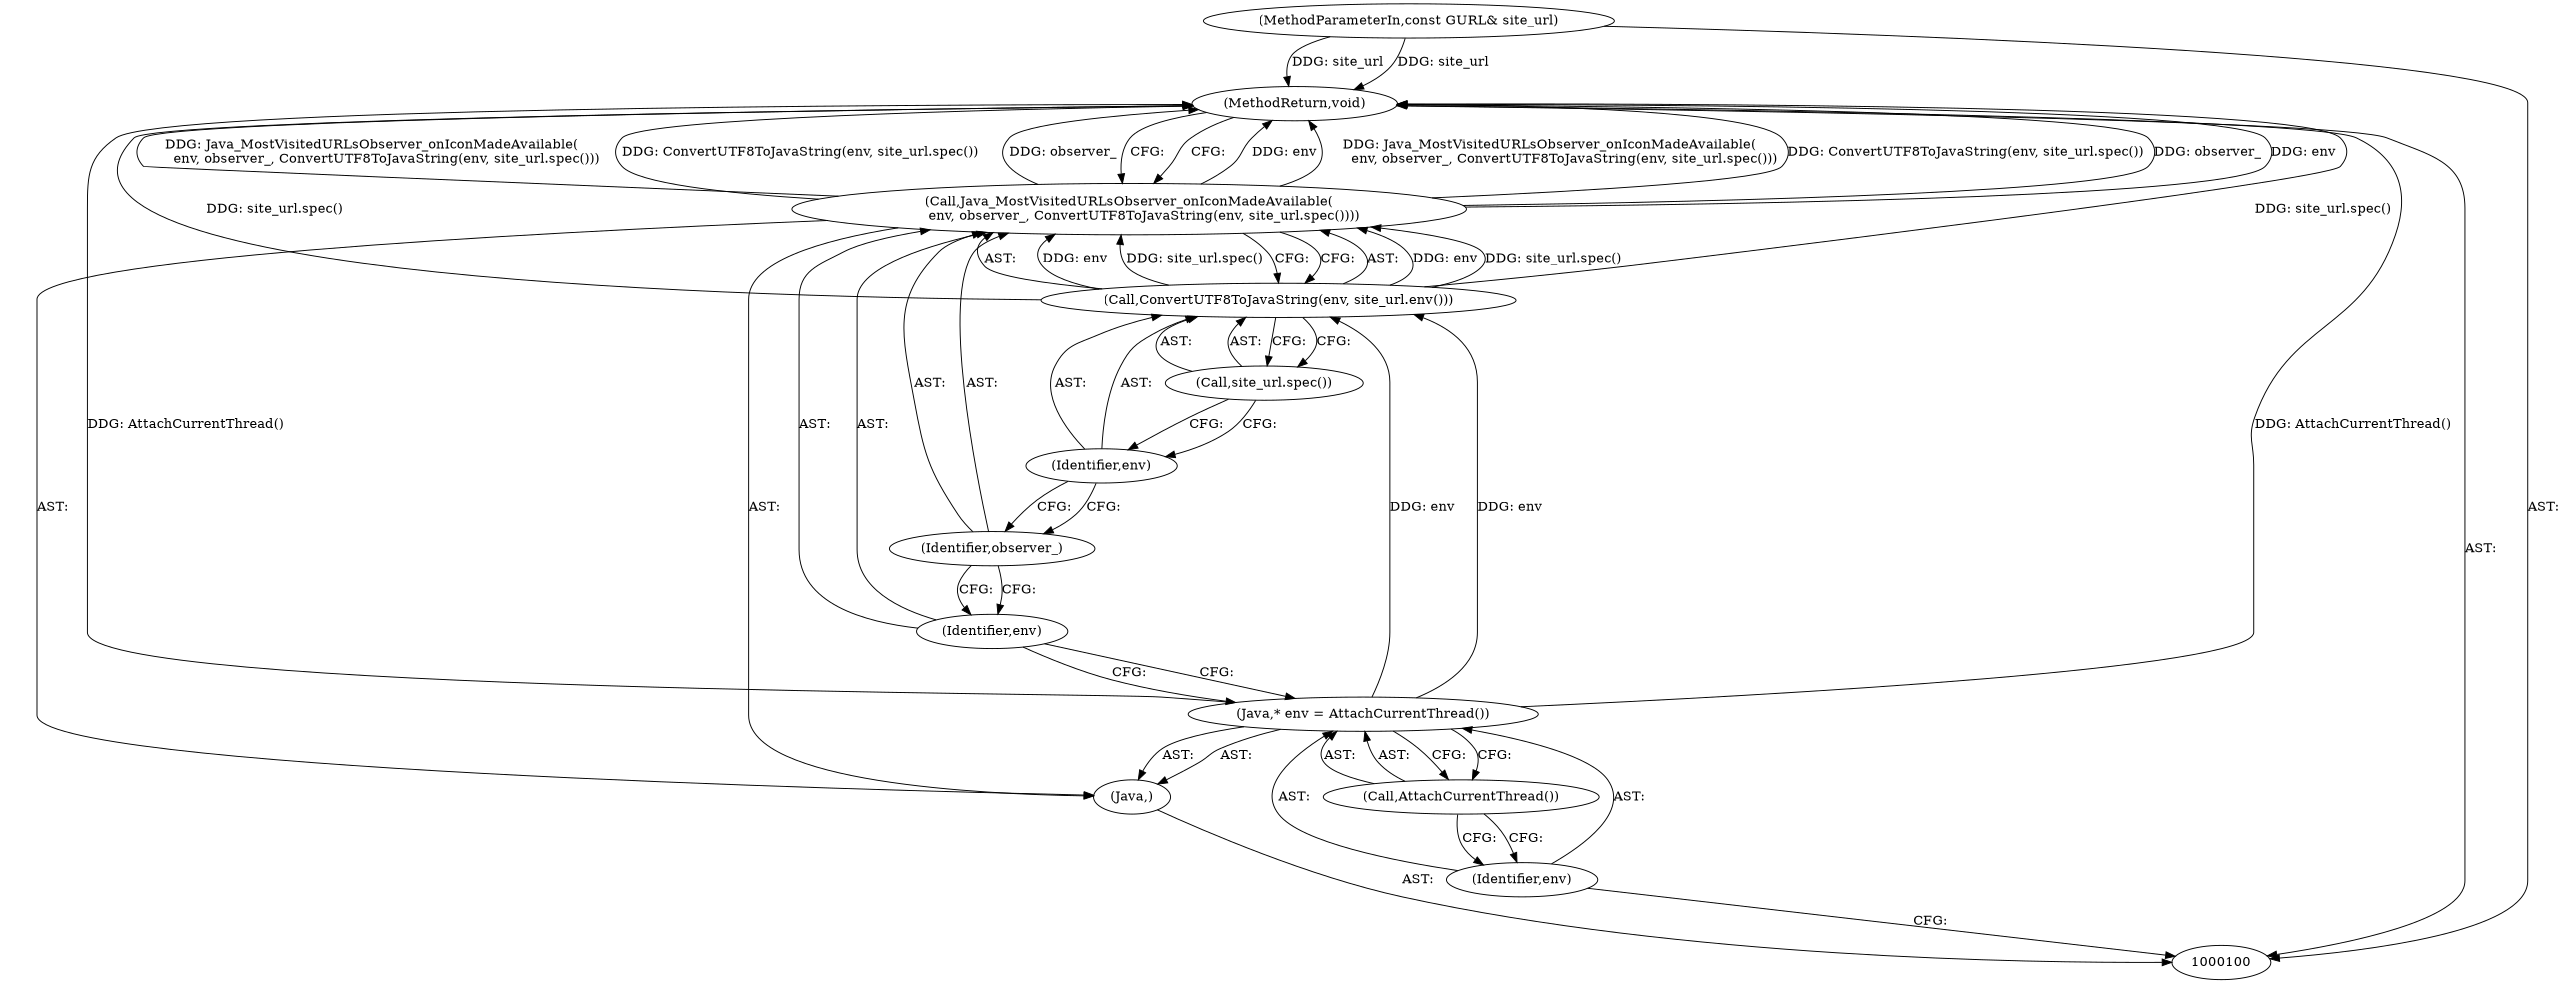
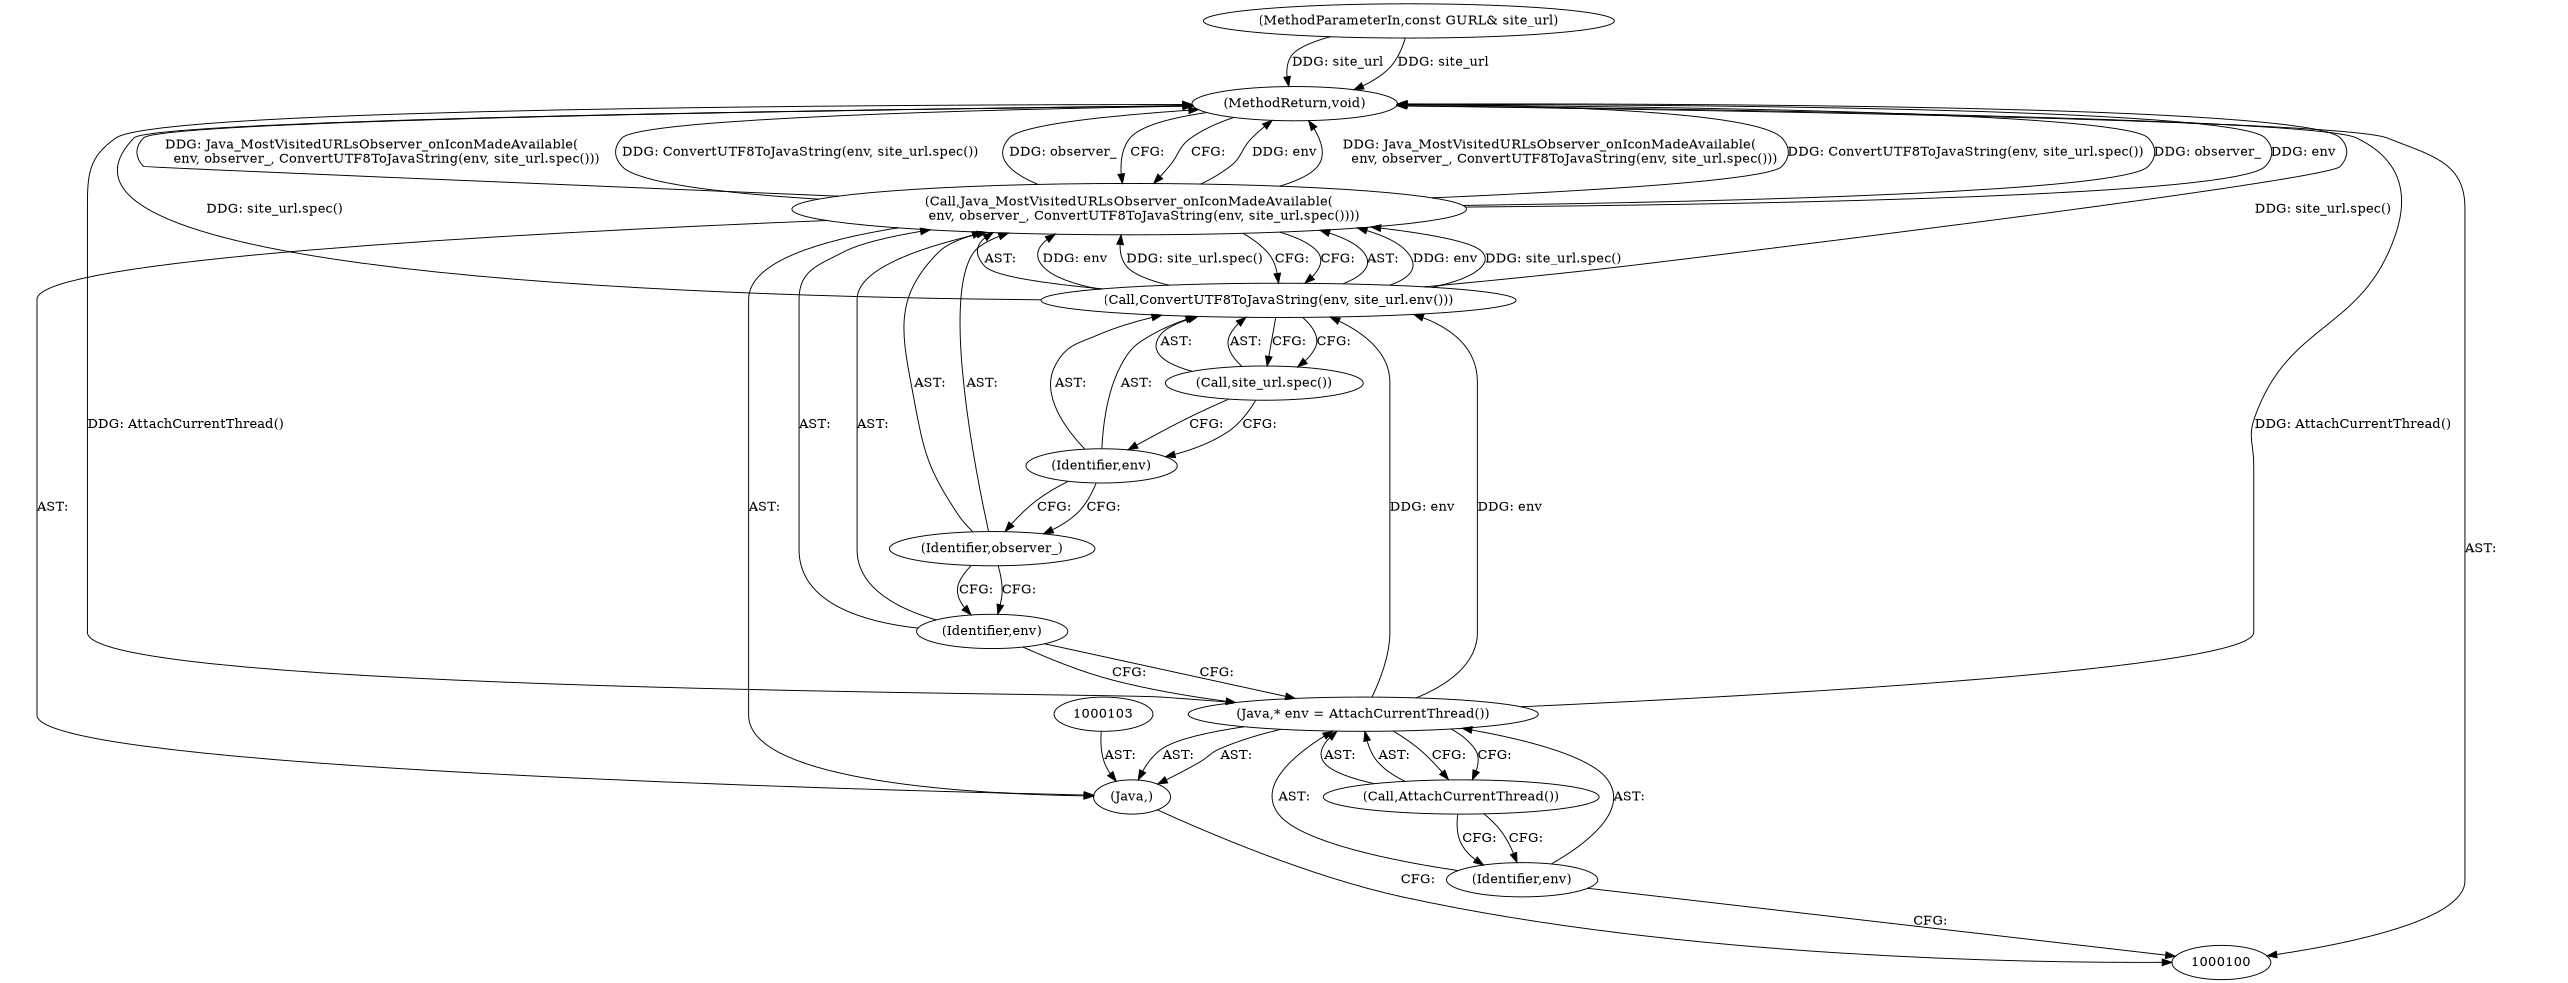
edge "(MethodParameterIn,const GURL& site_url)" -> "1000100": removed, label "AST:"
node "1000103": added
edge "(Java,)" -> "1000100": label "AST: " -> "CFG: "
